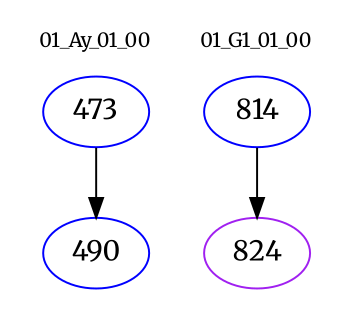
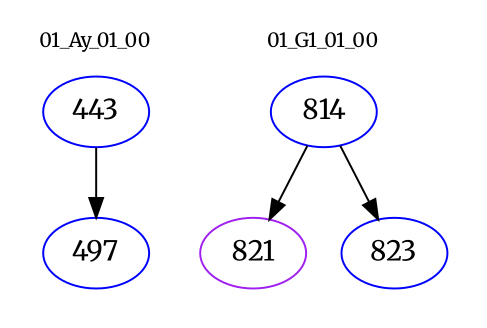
node "473": label "473" -> "443"
node "490": label "490" -> "497"
node "824": label "824" -> "821"
node "823": added
